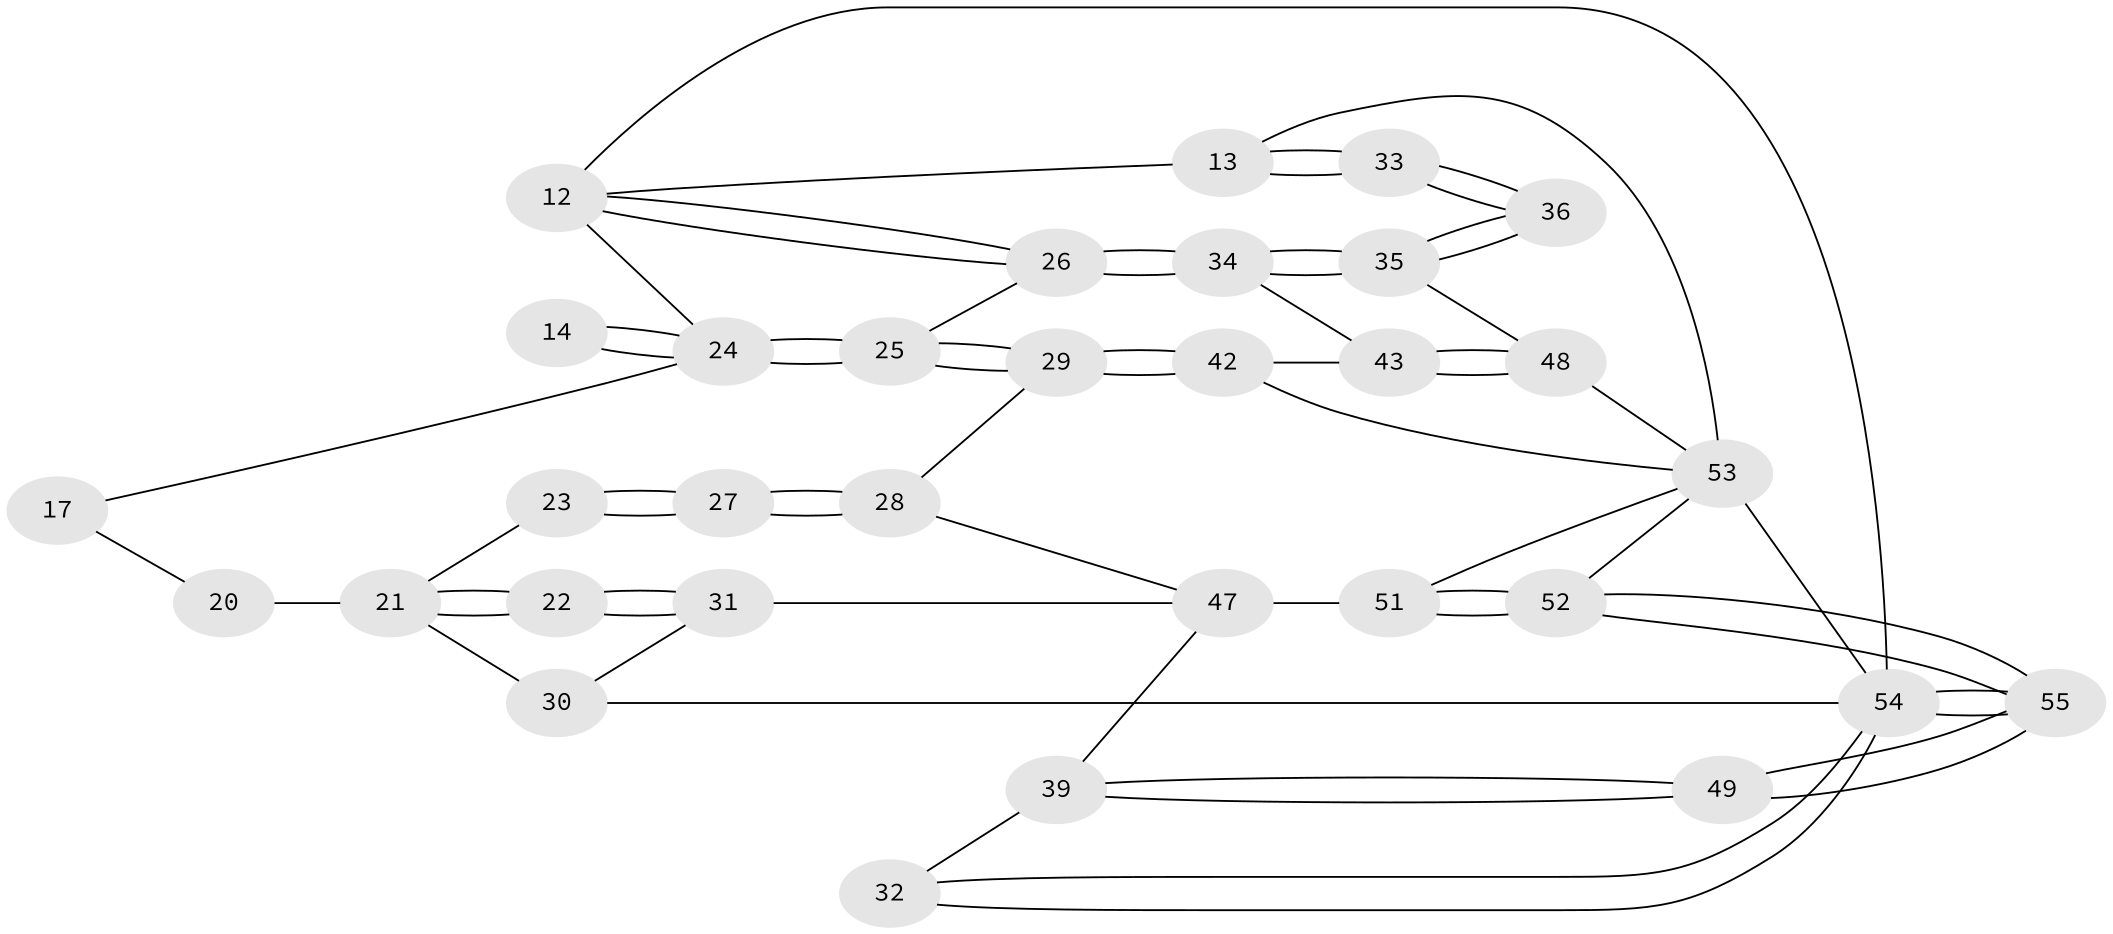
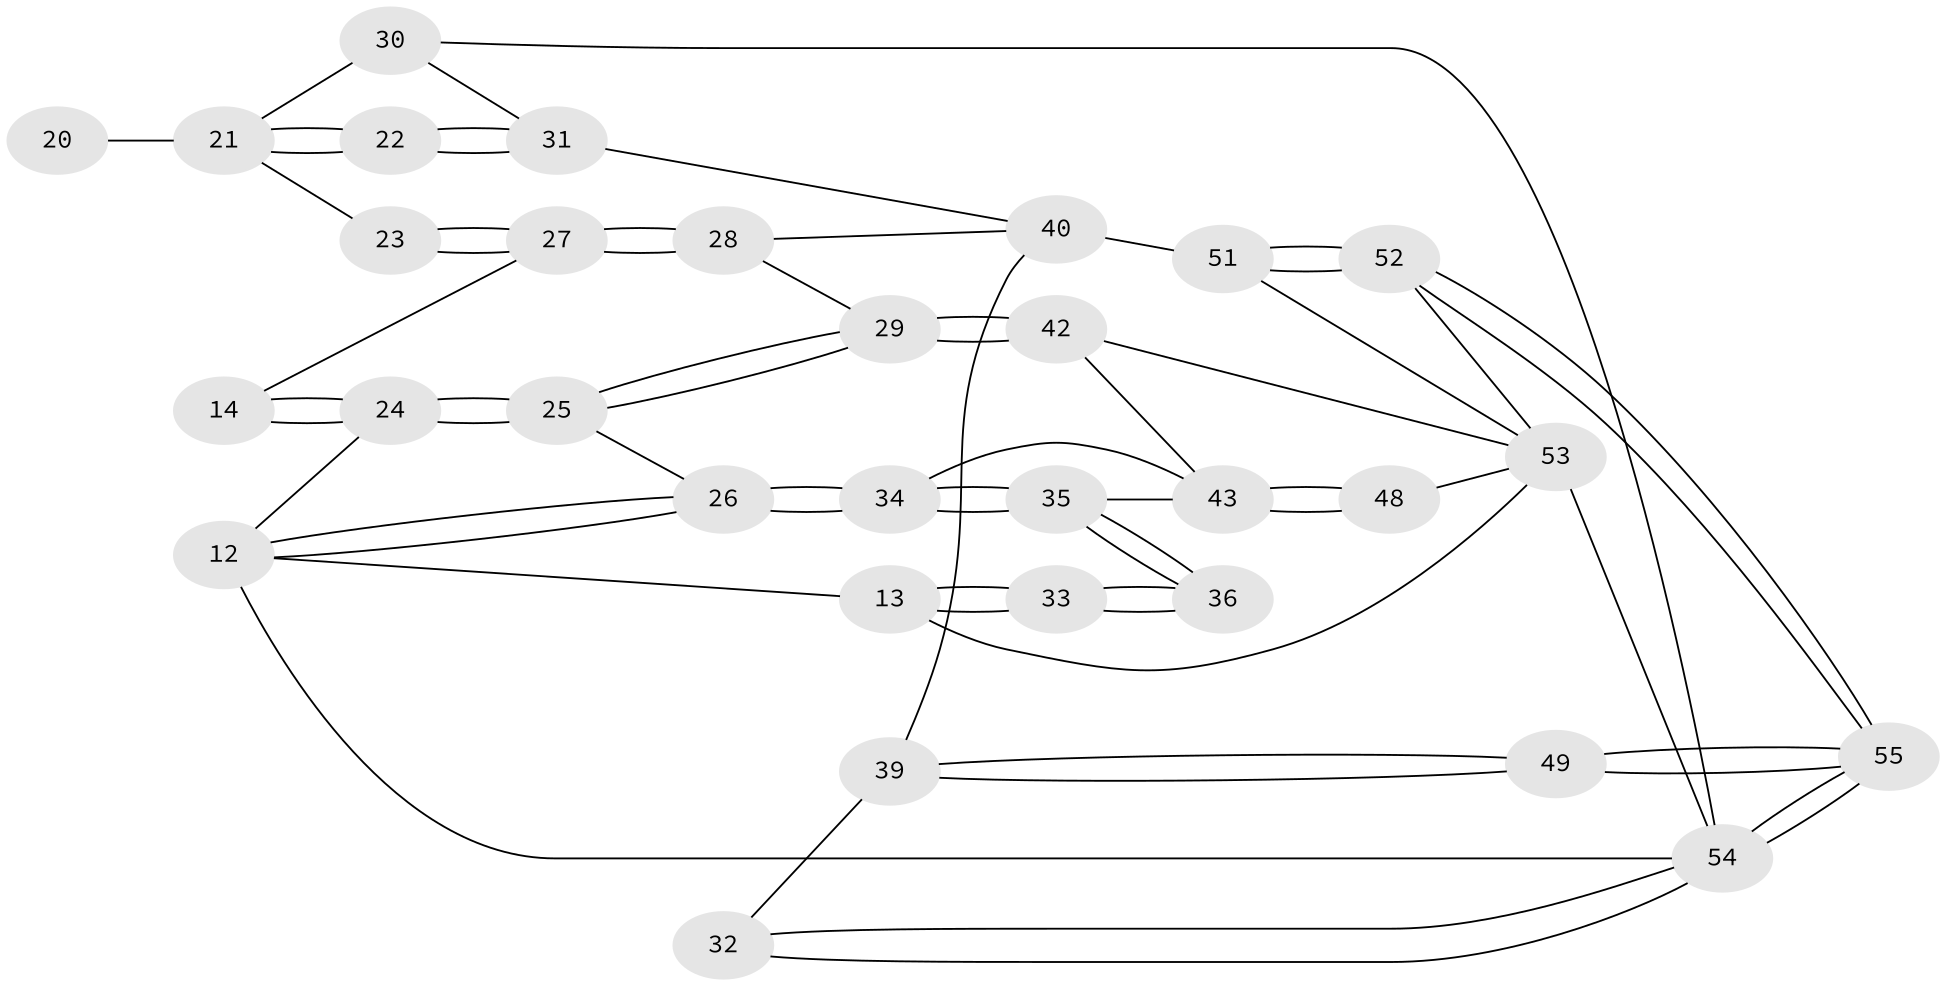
edge "35" -- "48": now "35" -- "43"
edge "27" -- "14": added
node "17": removed
node "47": label "47" -> "40"
